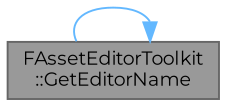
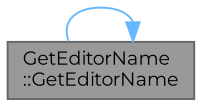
node "FAssetEditorToolkit ::GetEditorName": label "FAssetEditorToolkit ::GetEditorName" -> "GetEditorName ::GetEditorName"
